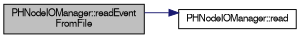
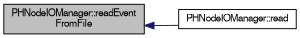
edge "PHNodeIOManager::readEvent FromFile" -> "PHNodeIOManager::read": reversed
